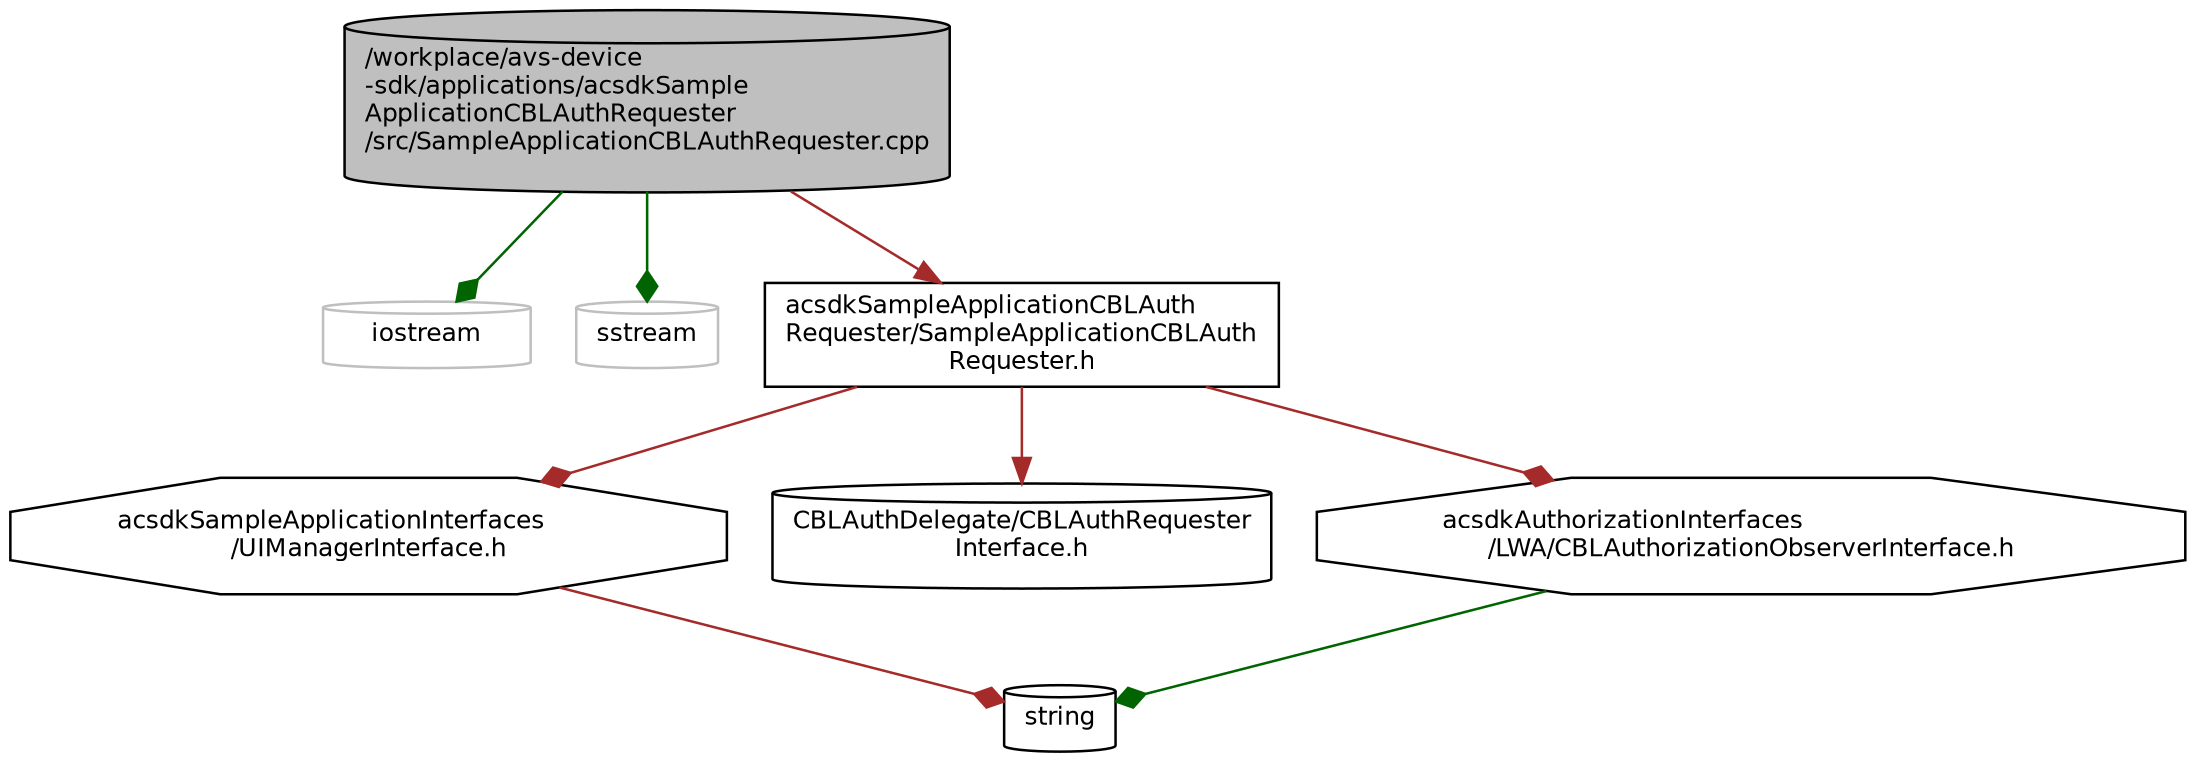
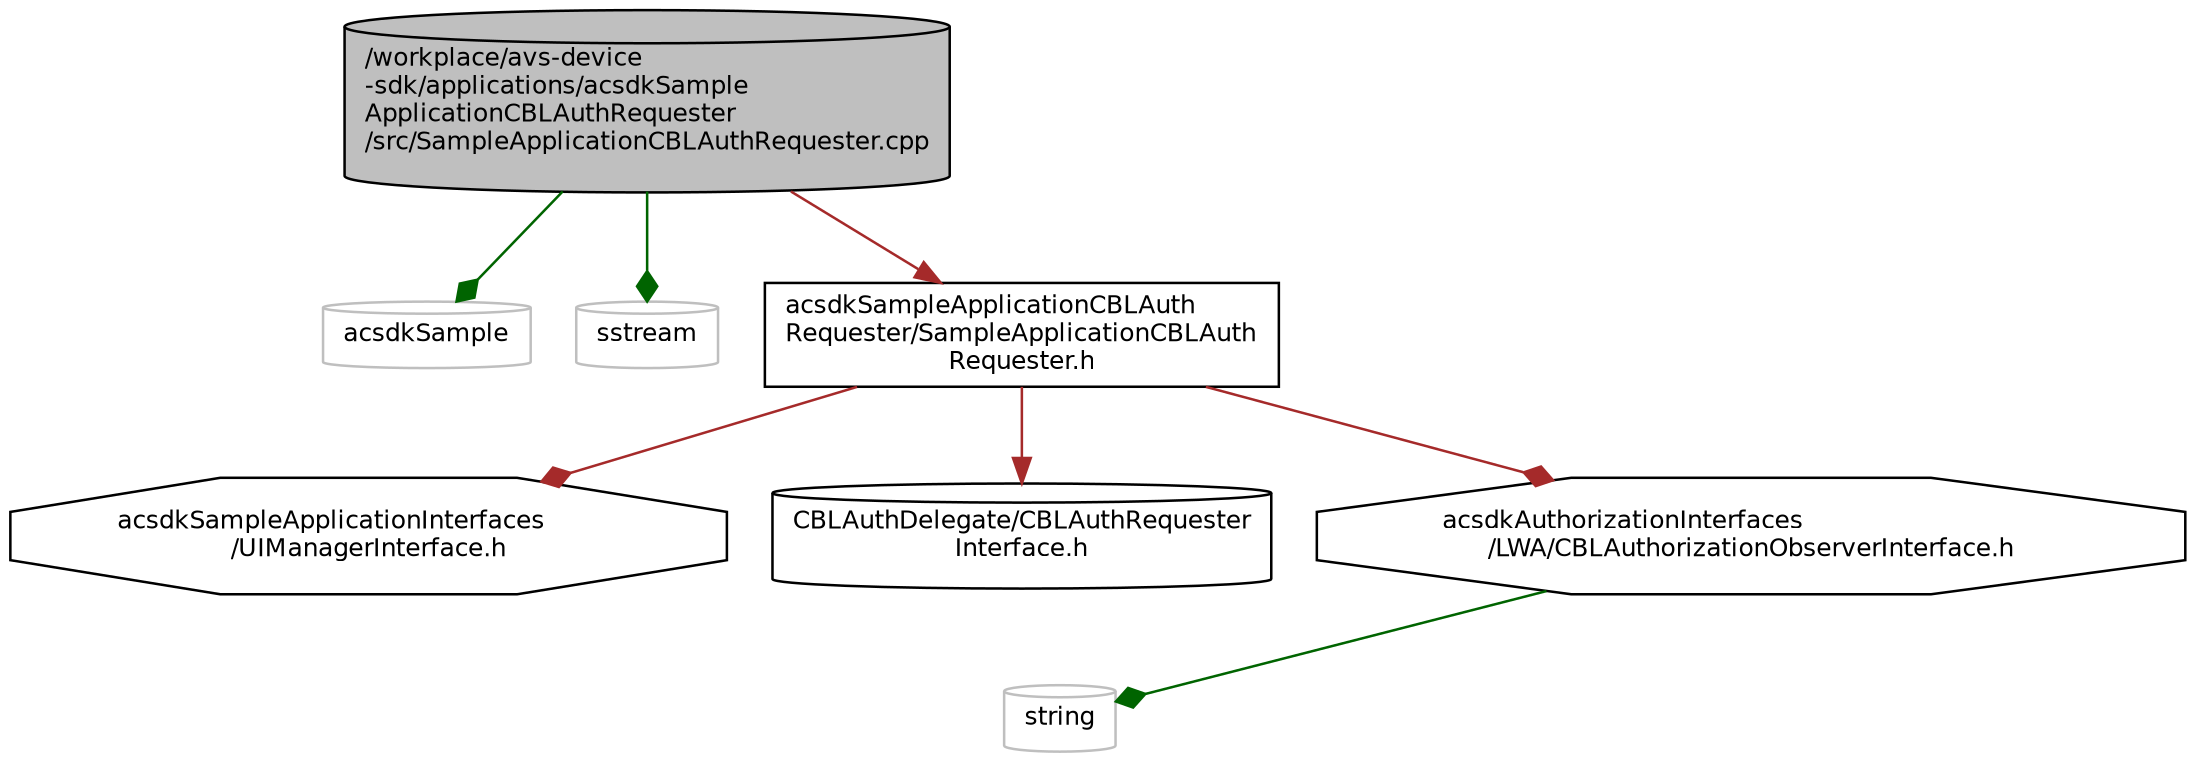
node "iostream": label "iostream" -> "acsdkSample"
edge "acsdkSampleApplicationInterfaces /UIManagerInterface.h" -> "string": removed
node "string": color black -> grey75
